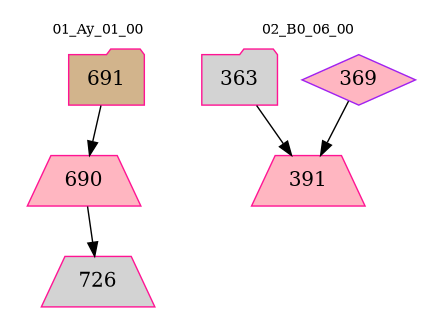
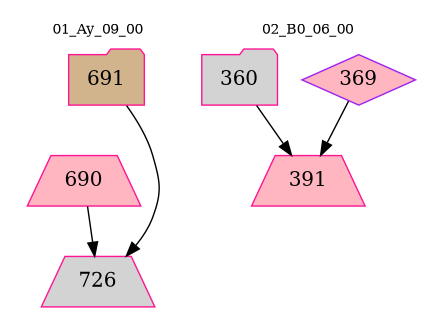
cluster "01_Ay_01_00": label "01_Ay_01_00" -> "01_Ay_09_00"
node "363": label "363" -> "360"
edge "691" -> "690": now "691" -> "726"
